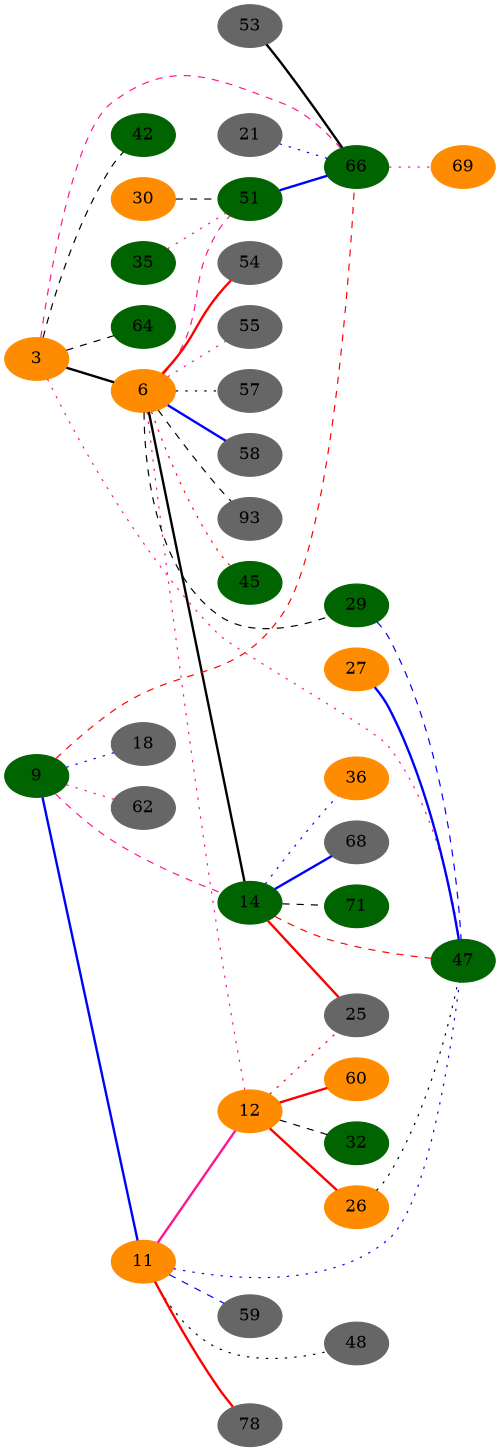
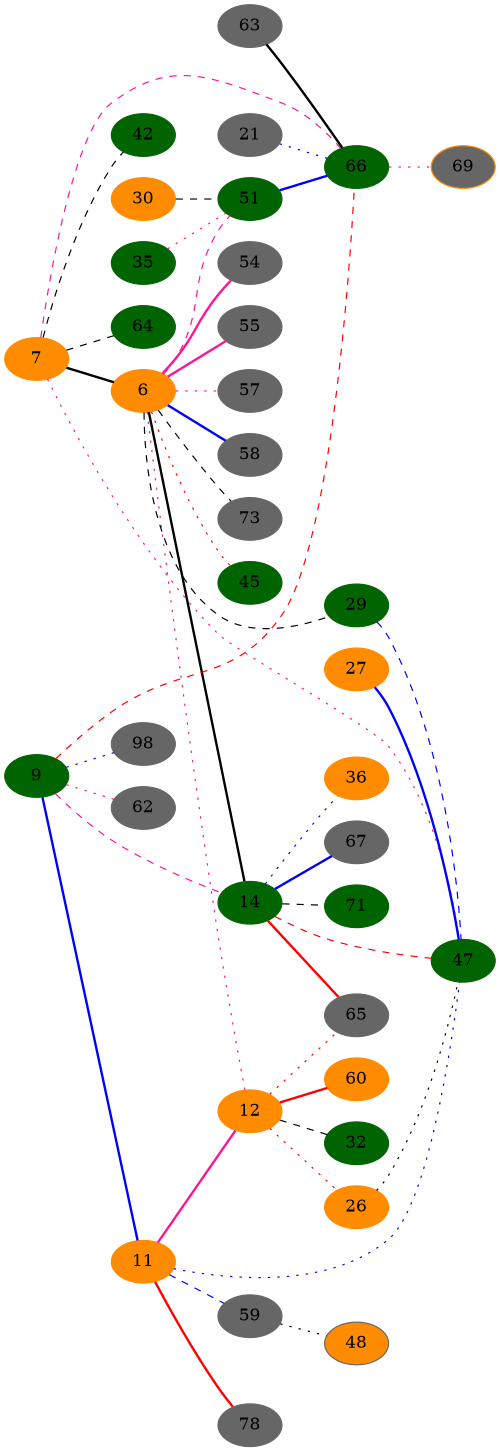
node "53": label "53" -> "63"
node "69": fillcolor darkorange -> gray40
edge "54" -- "6": color red -> deeppink
node "3": label "3" -> "7"
edge "55" -- "6": style dotted -> bold
edge "6" -- "57": color black -> deeppink
node "93": label "93" -> "73"
node "18": label "18" -> "98"
node "68": label "68" -> "67"
node "25": label "25" -> "65"
edge "12" -- "26": style bold -> dotted
node "48": fillcolor gray40 -> darkorange
edge "11" -- "48": now "59" -- "48"
